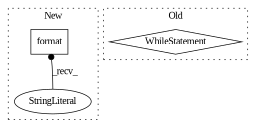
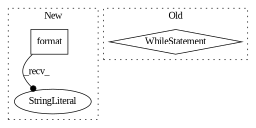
edge "StringLiteral" -> "format": reversed
